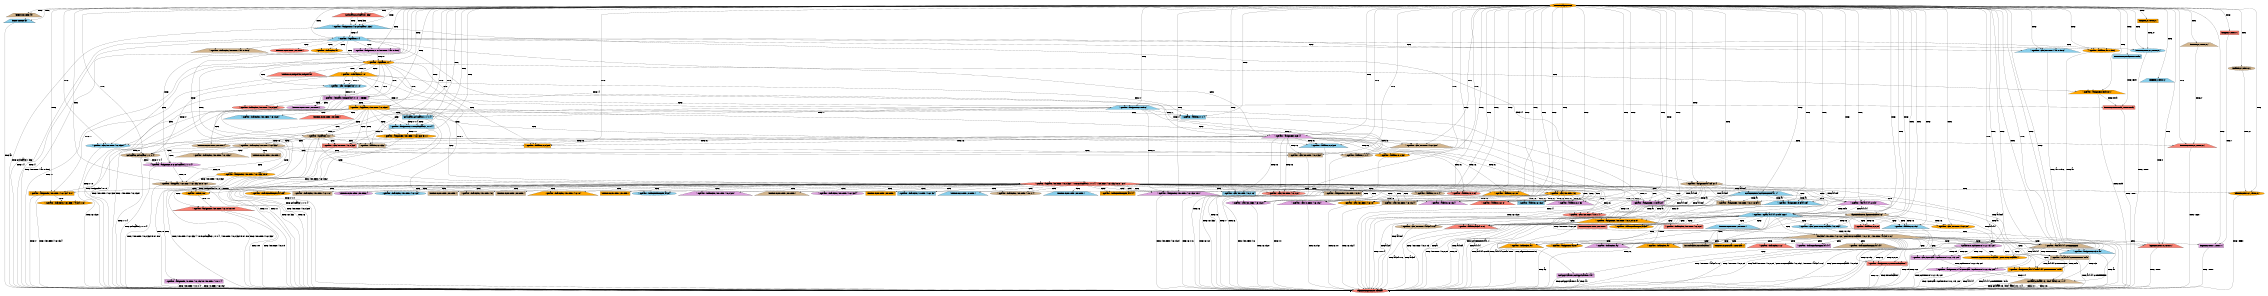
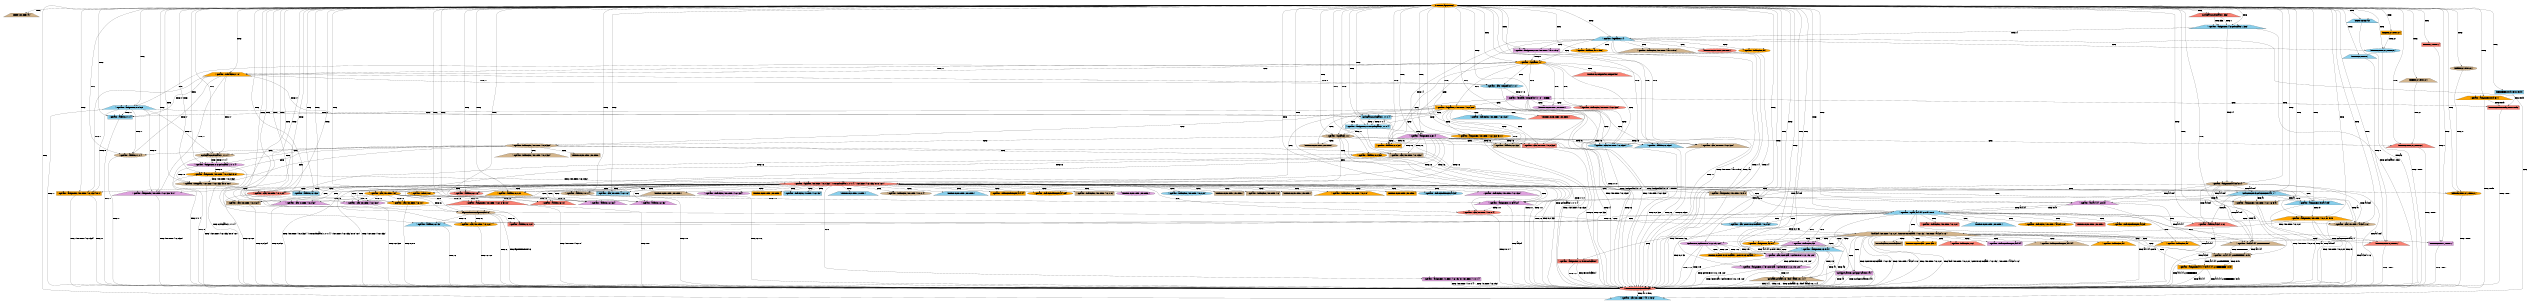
edge "(METHOD,tftp_connect)" -> "(<operator>.subtraction,v7 - 8)": added, label "DDG:"
edge "(METHOD,tftp_connect)" -> "(<operator>.cast,(_DWORD *)(a1[20] + 16))": added, label "DDG:"
edge "(<operator>.logicalNot,!v7)" -> "(<operator>.assignment,result = 71)": removed, label "CDG:"
edge "(<operator>.assignment,*(_DWORD *)(v6 + 324) = v7)" -> "(<operator>.indirection,*(_DWORD *)(a1[20] + 16))": now "(<operator>.equals,(a1[147] & 0x40) == 0)" -> "(<operator>.indirection,*(_DWORD *)(a1[20] + 16))"
edge "(<operator>.cast,(_DWORD *)v6)" -> "(<operator>.addition,v6 + 320)": now "(<operator>.cast,(_DWORD *)v6)" -> "(<operator>.assignment,*(_DWORD *)(v6 + 8) = -100)"
node "(<operator>.assignment,v10 = a1[20])": shape note -> trapezium
node "(tftp_set_timeouts,tftp_set_timeouts(v6))": label "(tftp_set_timeouts,tftp_set_timeouts(v6))" -> "(tftp_set_timeouts,tftp_set_cast(v6))"
edge "(<operator>.equals,(a1[147] & 0x40) == 0)" -> "(<operator>.assignment,*a2 = 1)": label "WORD: " -> "CDG: "
edge "(<operator>.cast,(_DWORD *)(*a1 + 1576))" -> "(METHOD_RETURN,int __fastcall)": reversed
